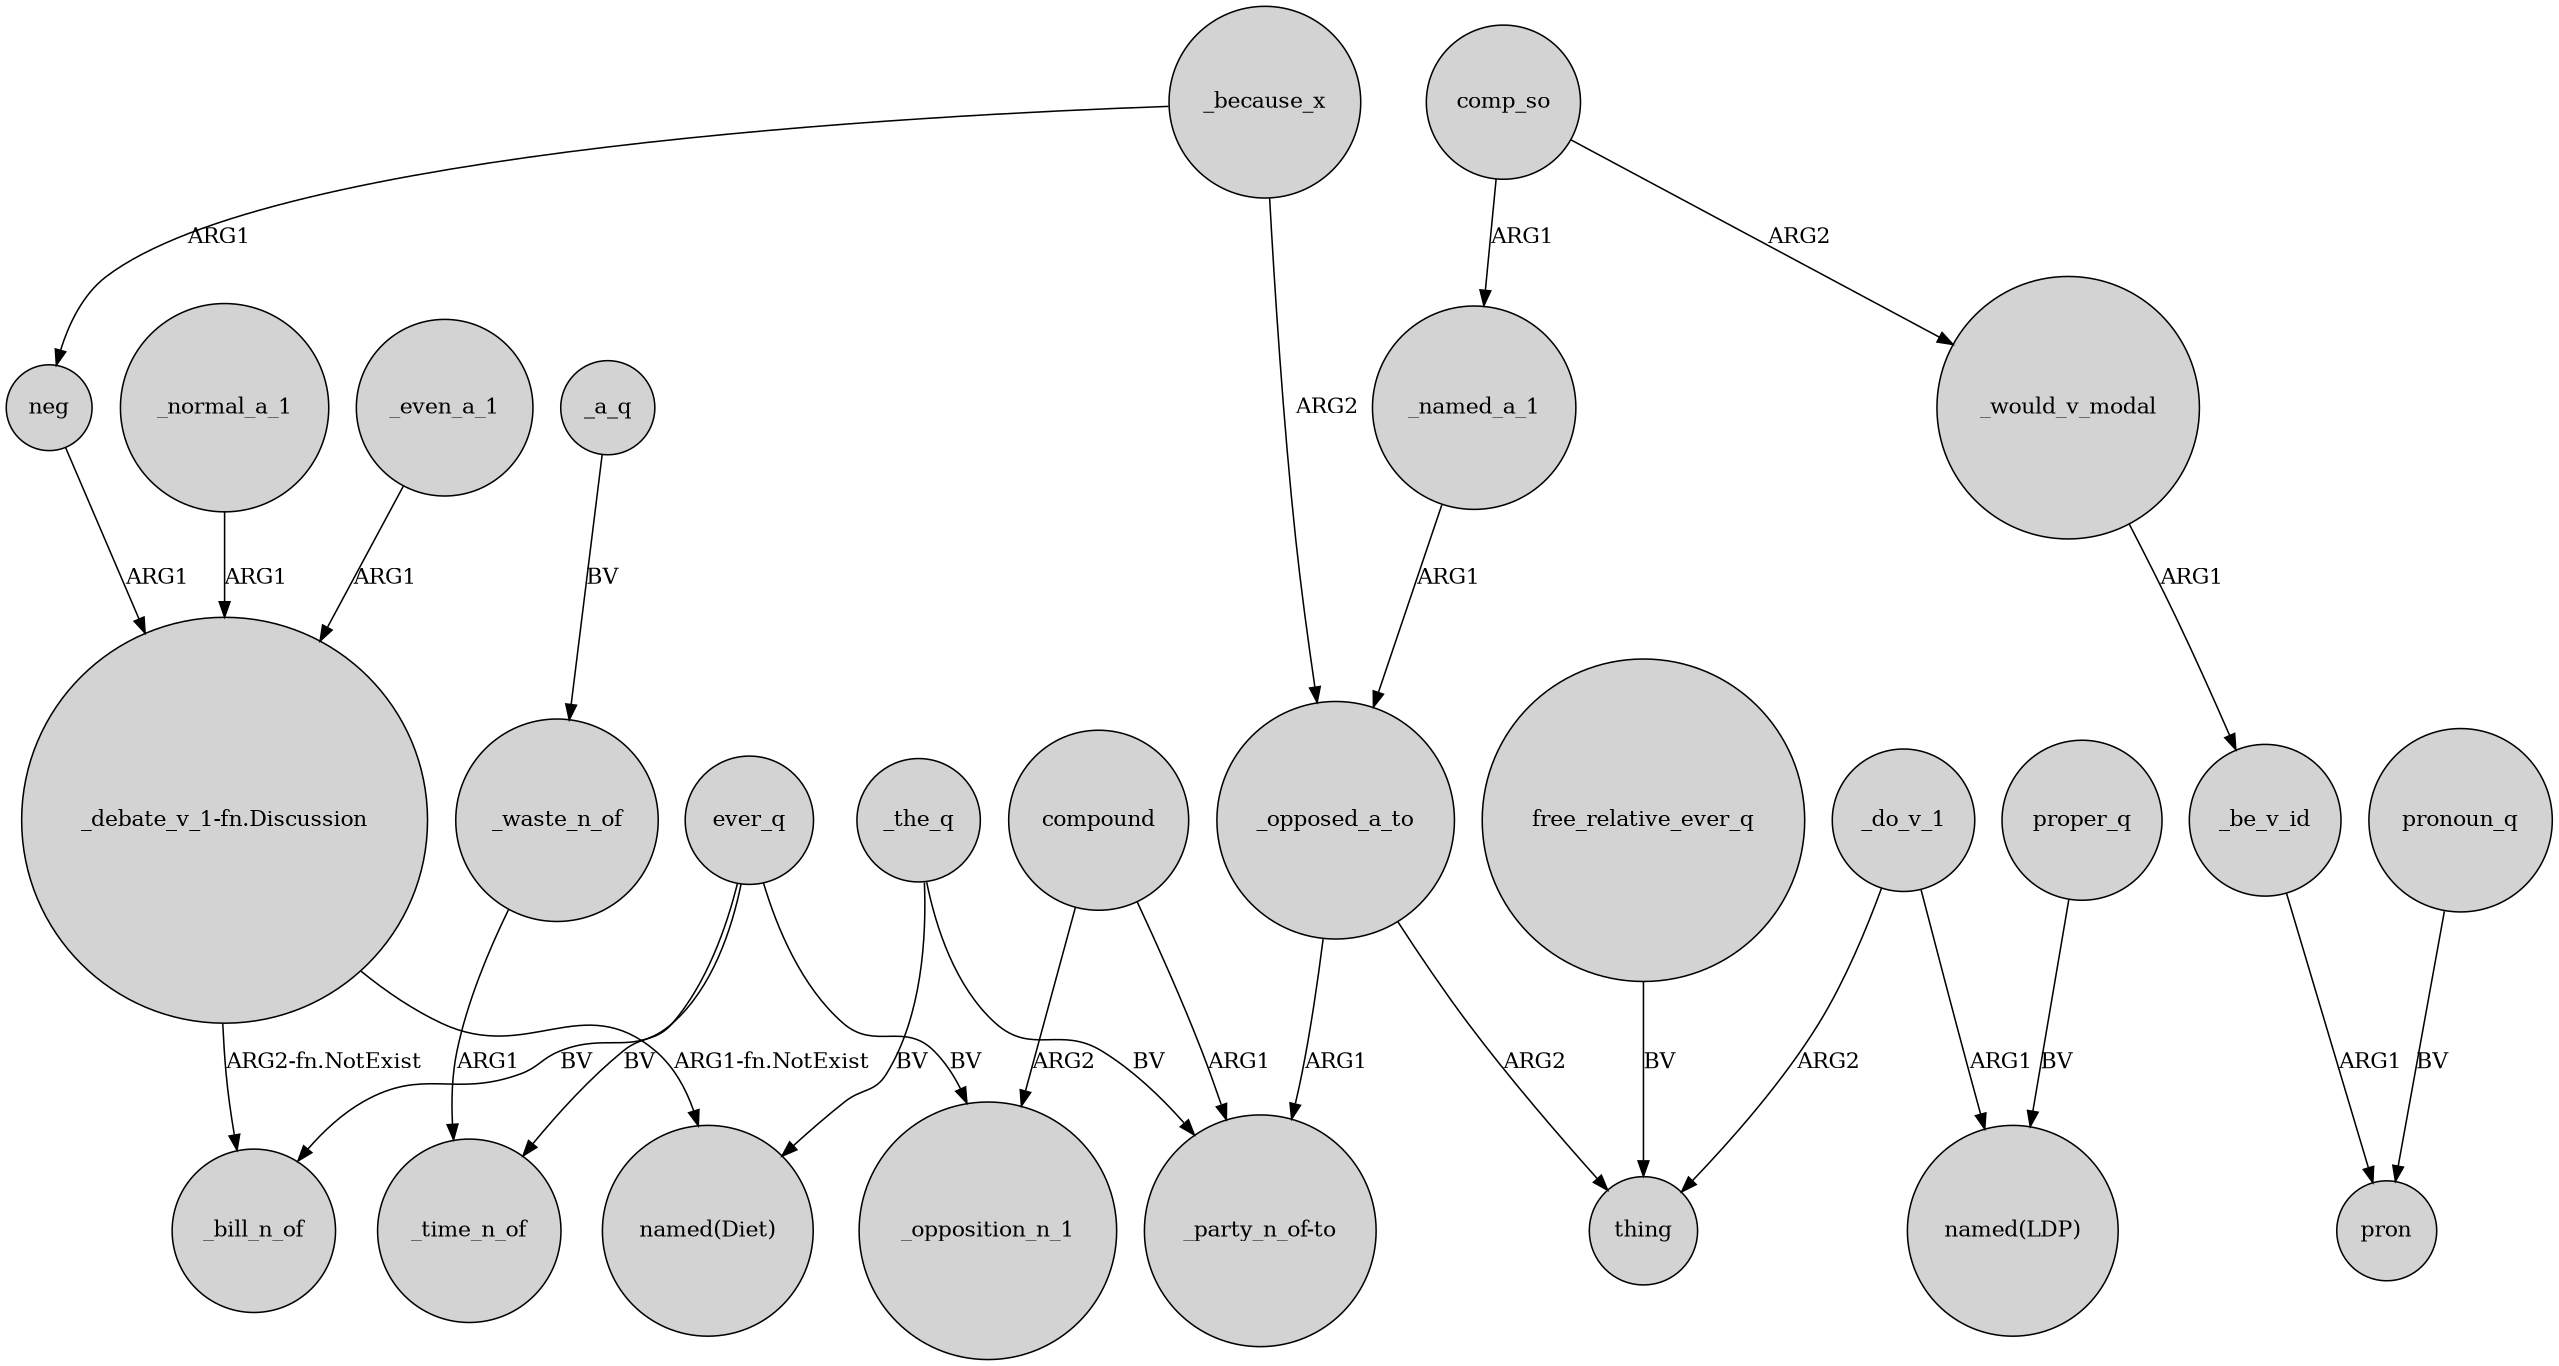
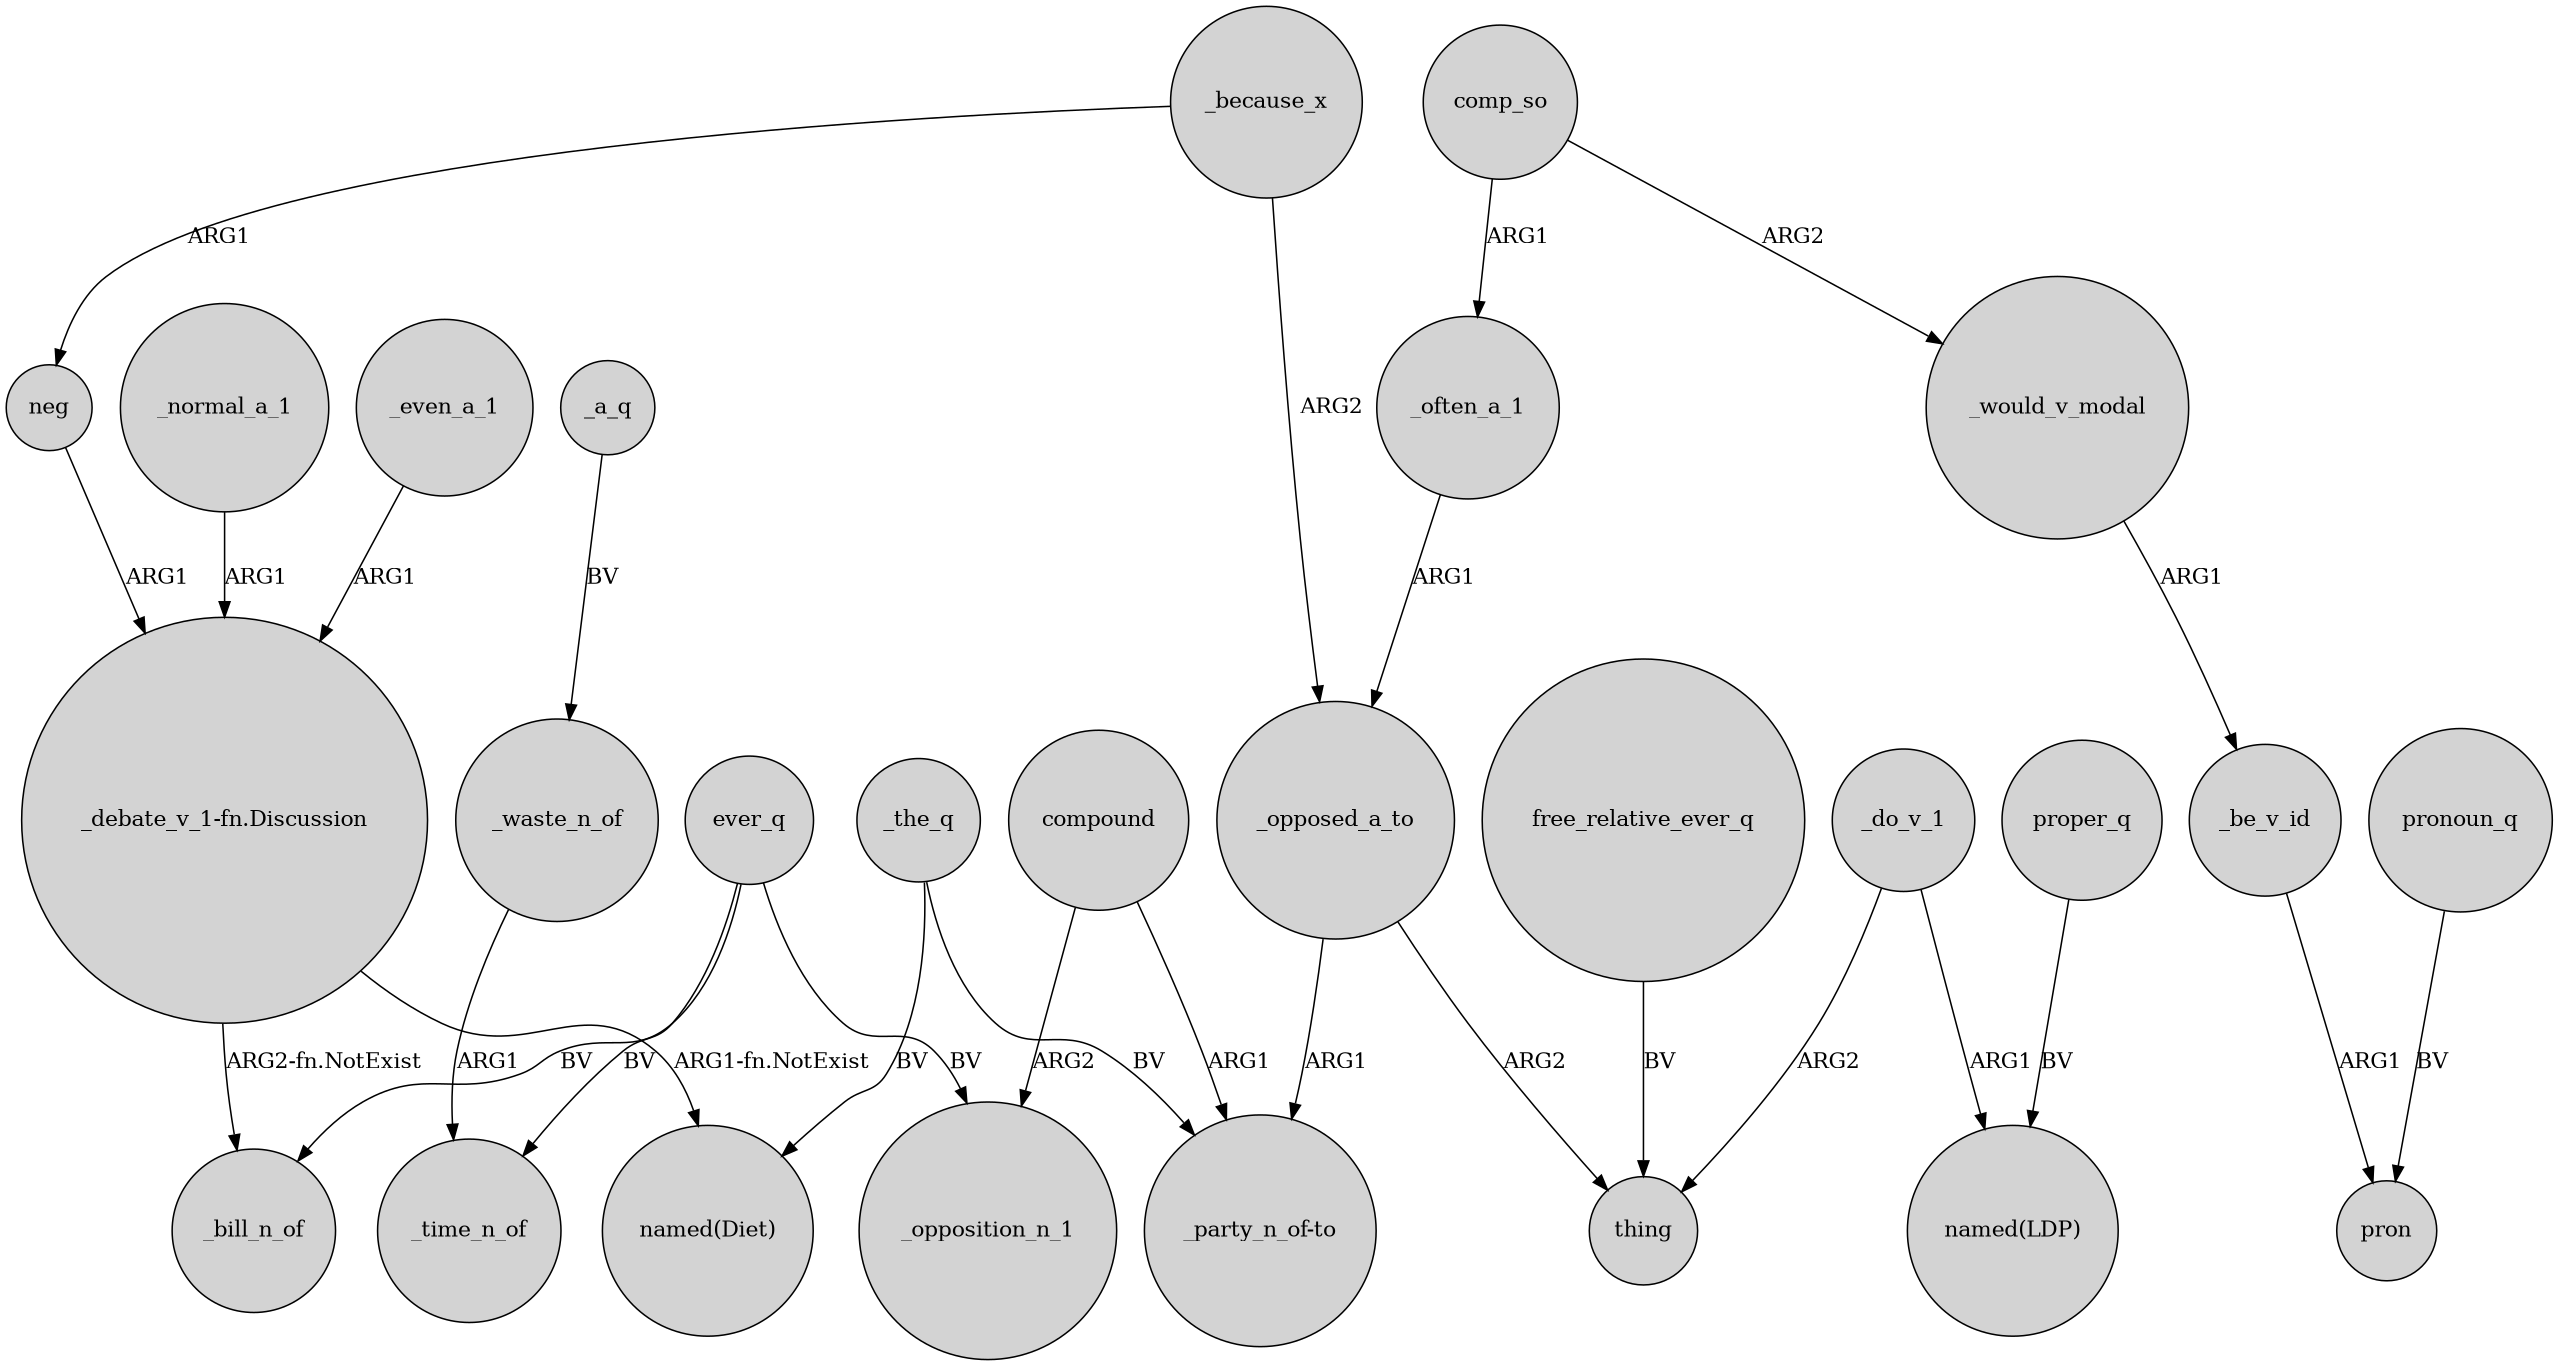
node "_named_a_1": label "_named_a_1" -> "_often_a_1"
